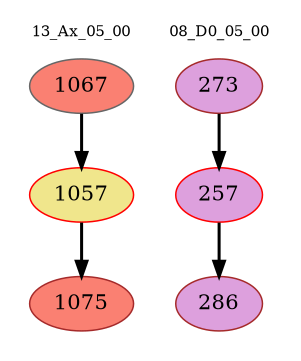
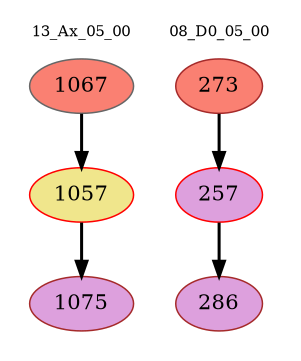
node "273": fillcolor plum -> salmon
node "1075": fillcolor salmon -> plum
